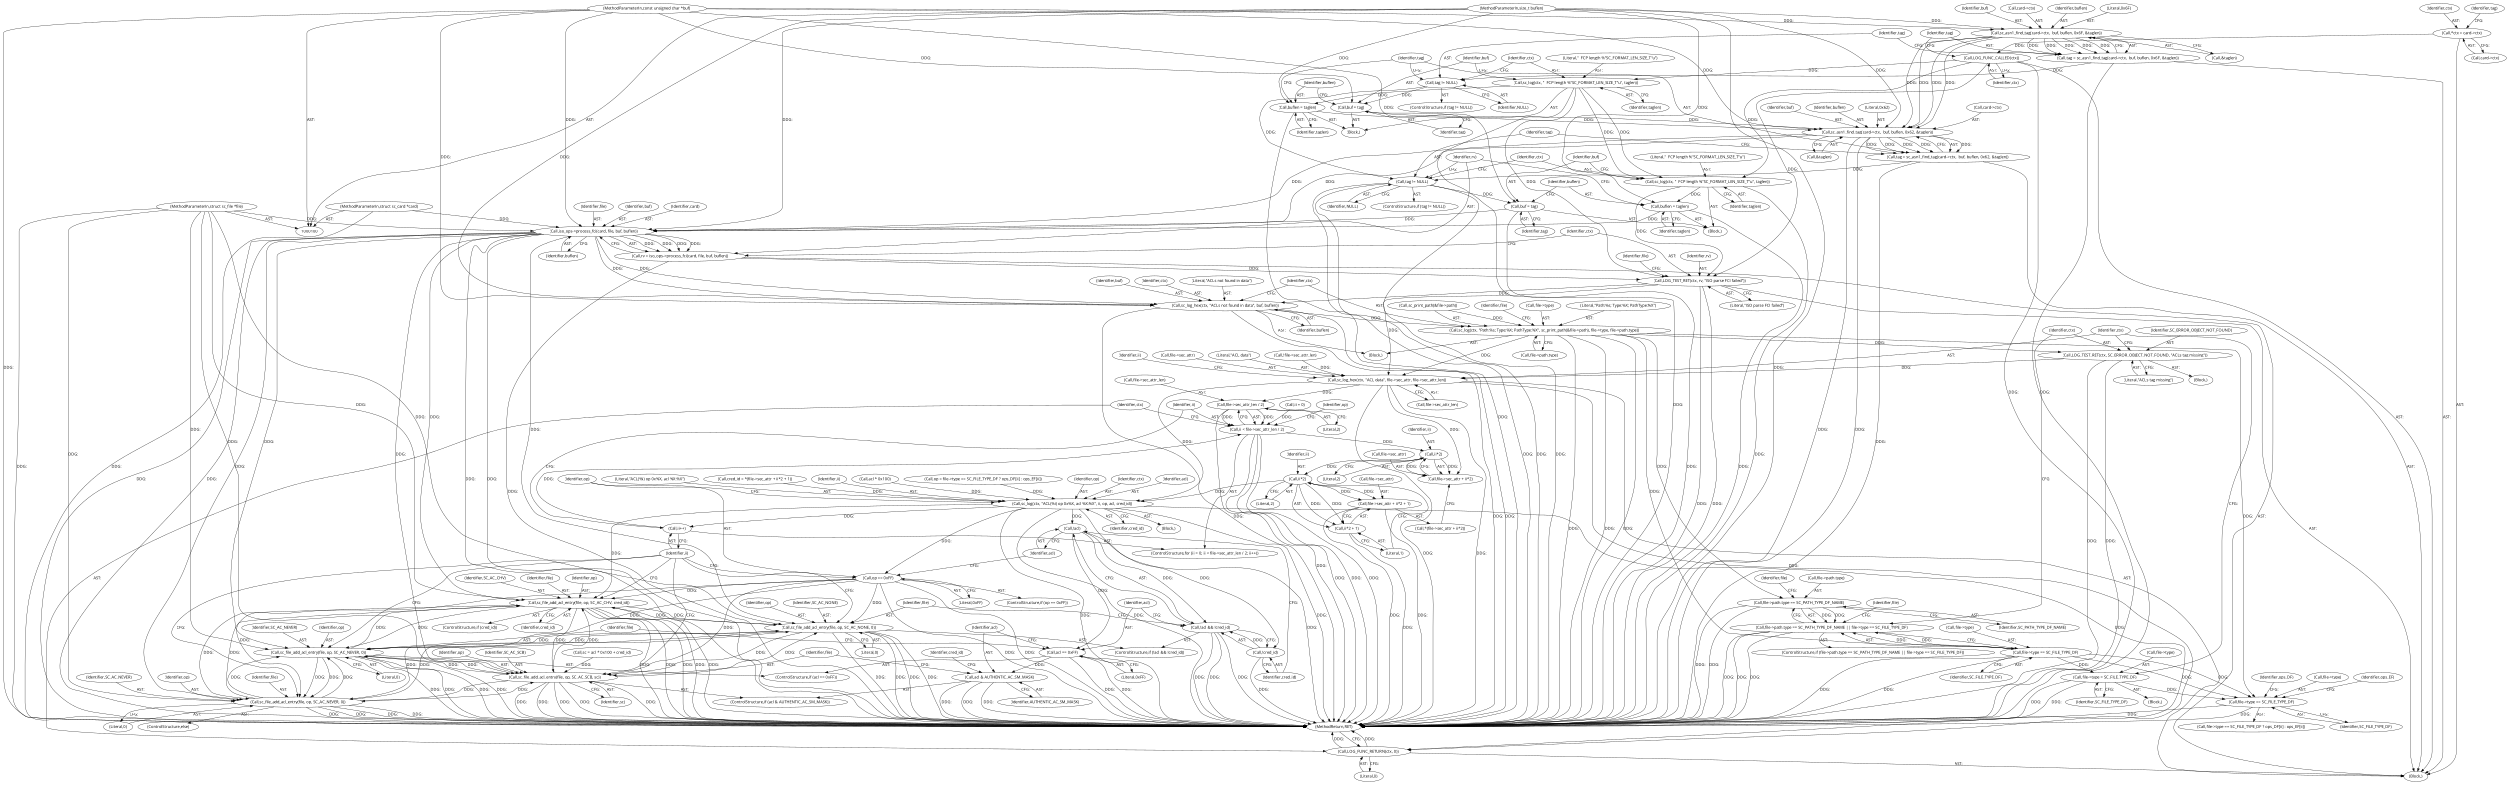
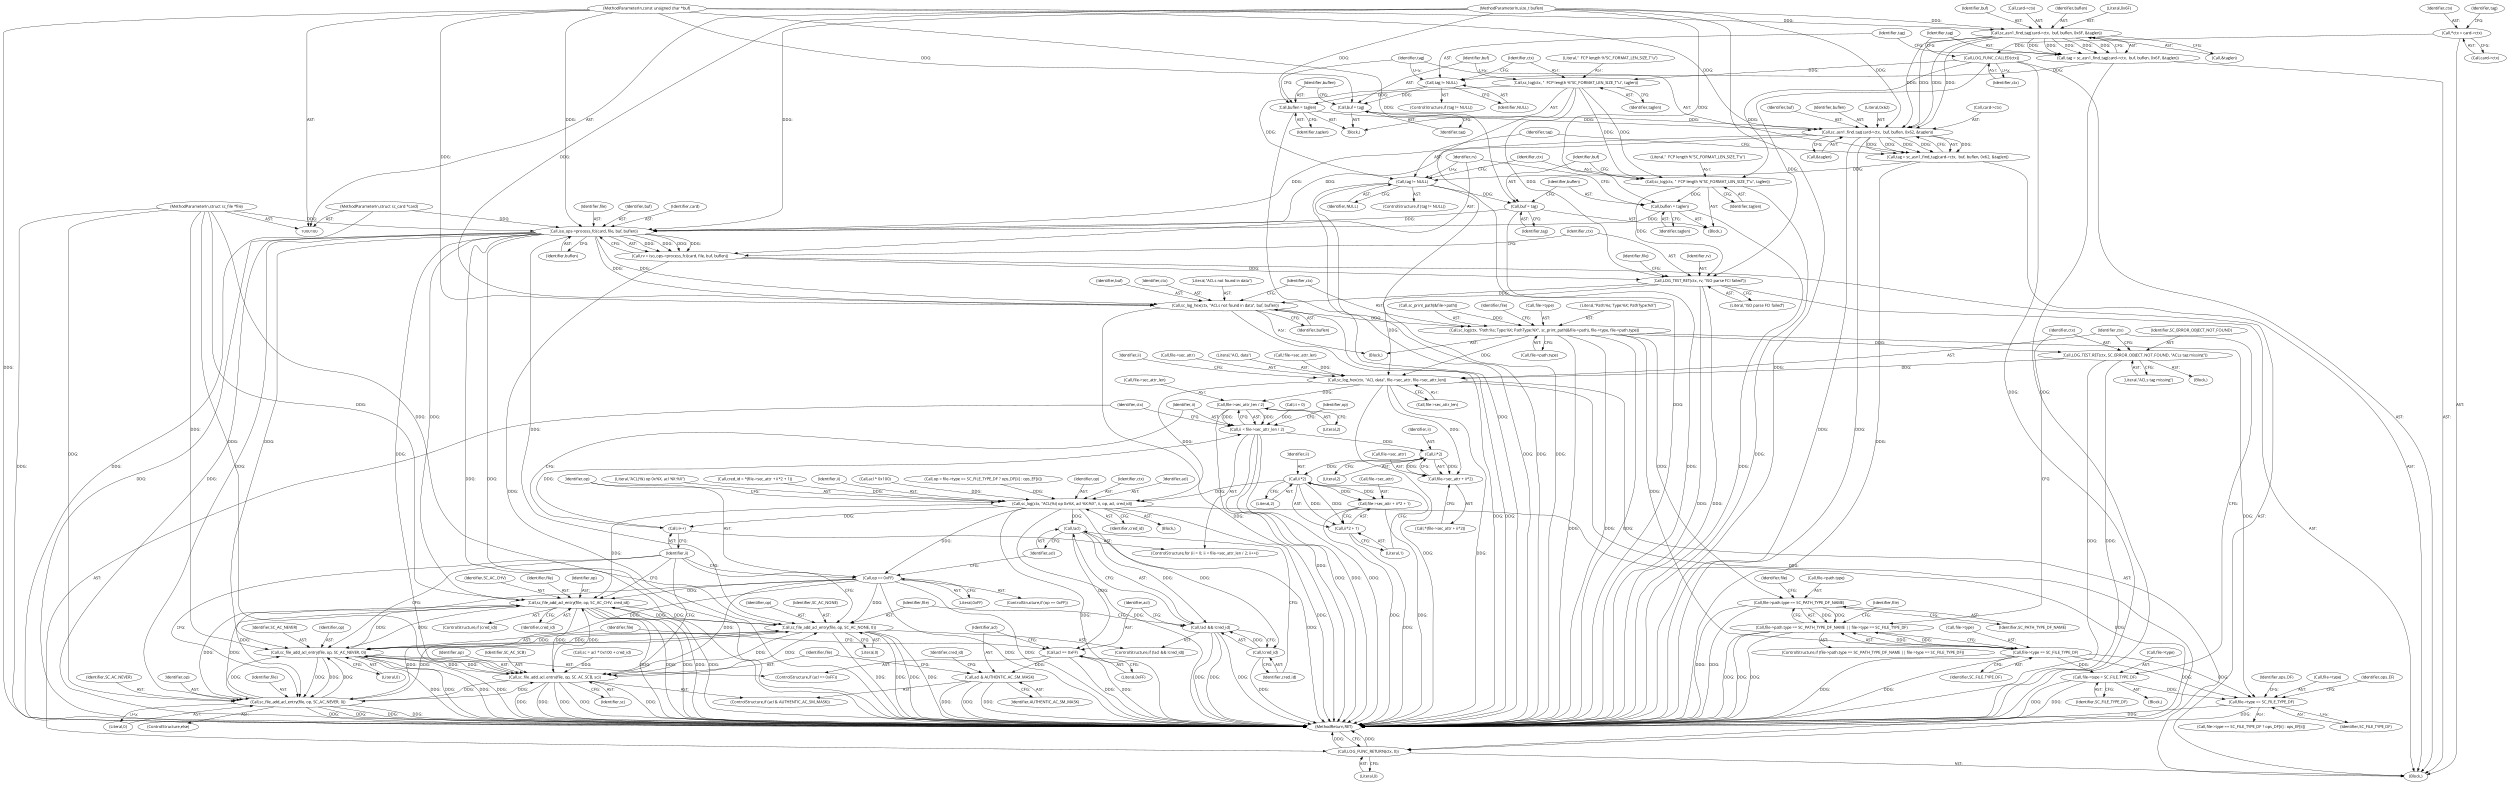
edge "(Call,file->sec_attr + ii*2 + 1)" -> "(Call,*(file->sec_attr + ii*2))": now "(Call,file->sec_attr + ii*2)" -> "(Call,*(file->sec_attr + ii*2))"
